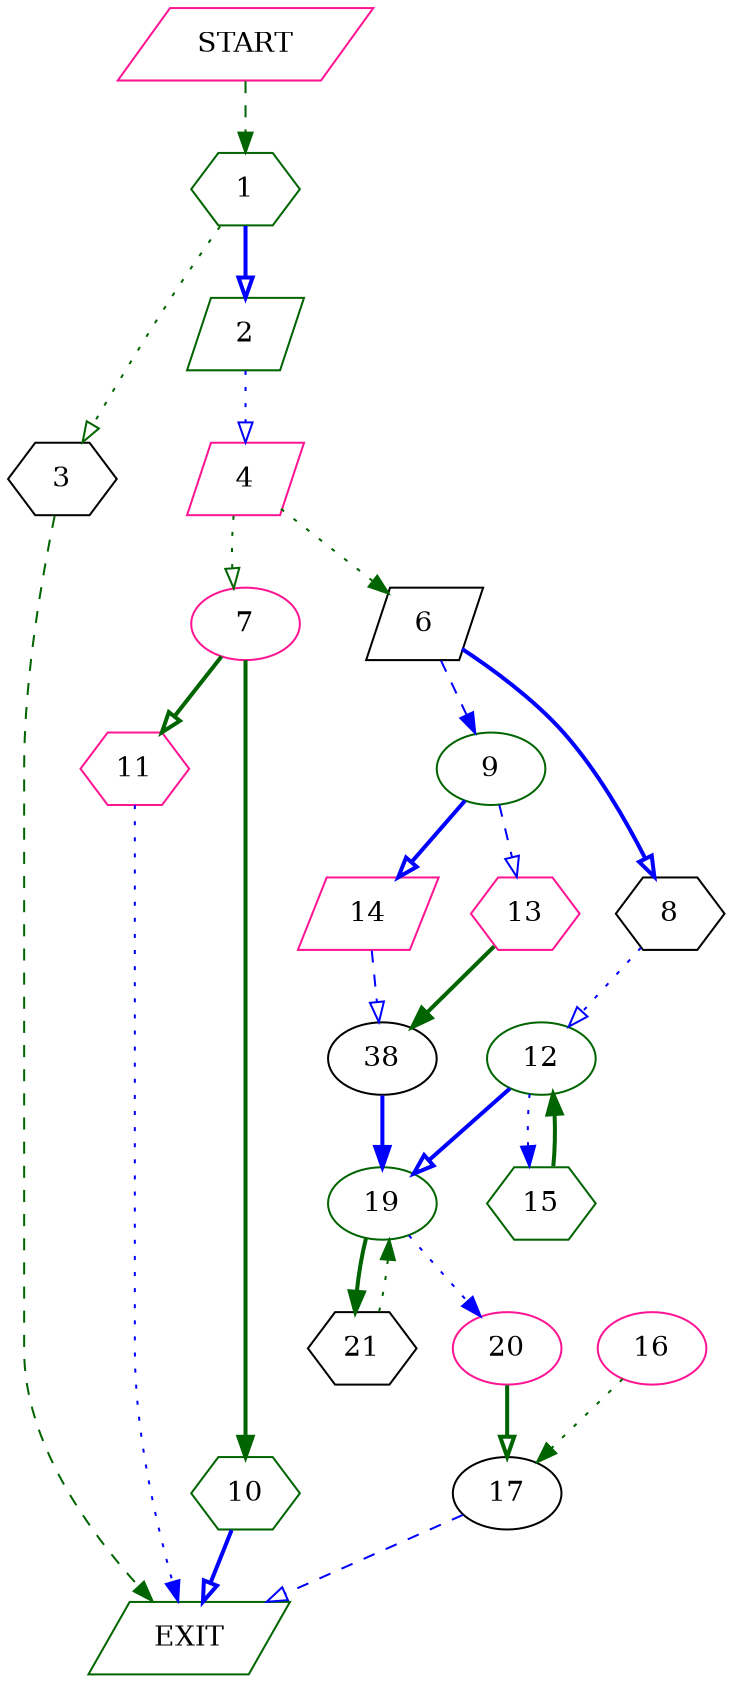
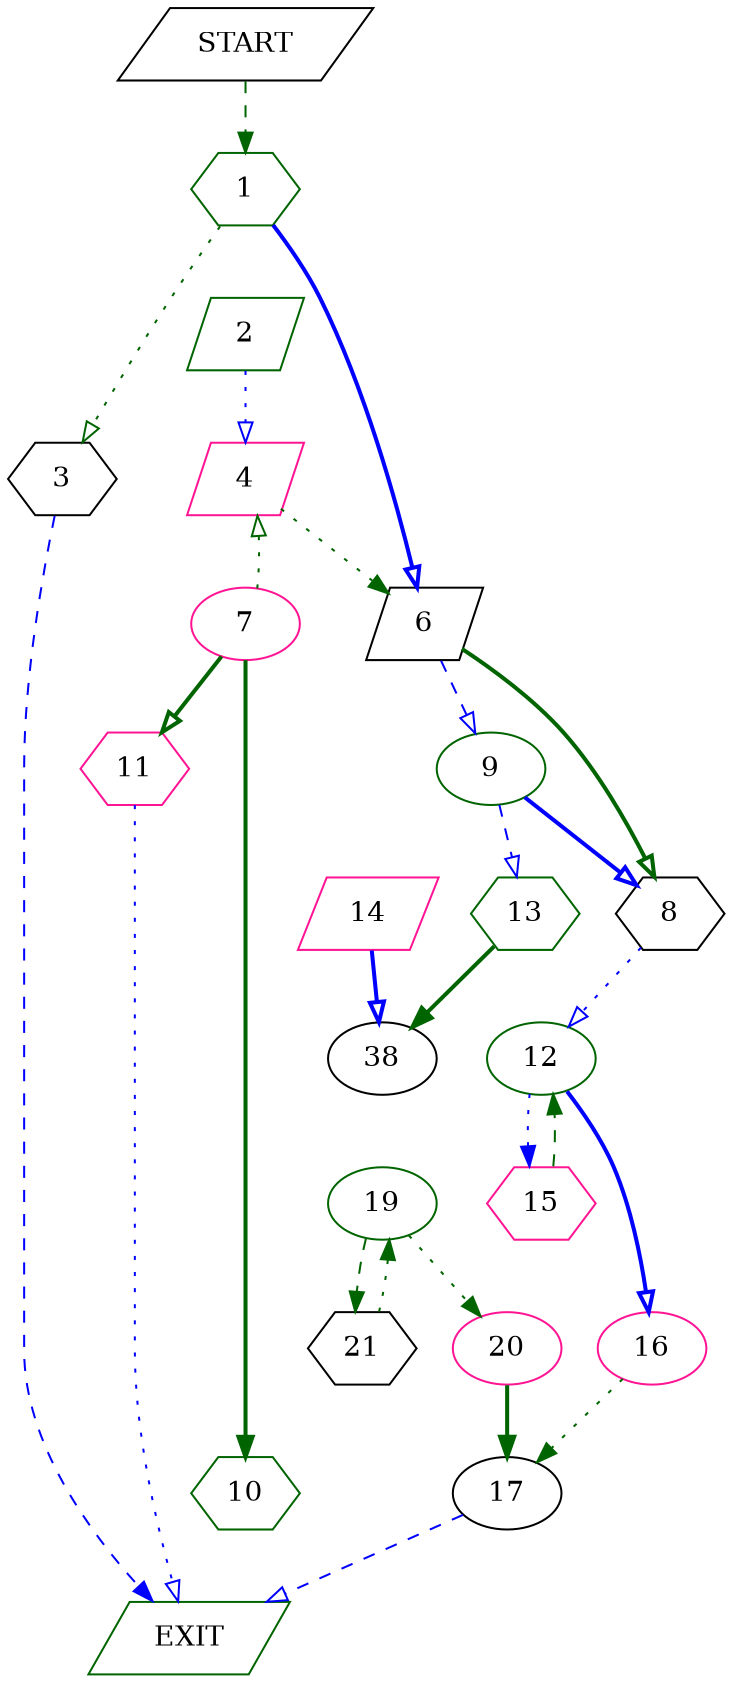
node "START": color deeppink -> black
edge "1" -> "2": now "1" -> "6"
edge "4" -> "7": reversed
edge "6" -> "9": arrowhead normal -> onormal
edge "6" -> "8": color blue -> darkgreen
edge "9" -> "14": now "9" -> "8"
node "13": color deeppink -> darkgreen
edge "14" -> "38": style dashed -> bold
edge "3" -> "EXIT": color darkgreen -> blue
edge "38" -> "19": removed
edge "12" -> "19": now "12" -> "16"
edge "15" -> "12": style bold -> dashed
edge "11" -> "EXIT": arrowhead normal -> onormal
node "15": color darkgreen -> deeppink
edge "19" -> "21": style bold -> dashed
edge "19" -> "20": color blue -> darkgreen
edge "20" -> "17": arrowhead onormal -> normal
edge "10" -> "EXIT": removed
